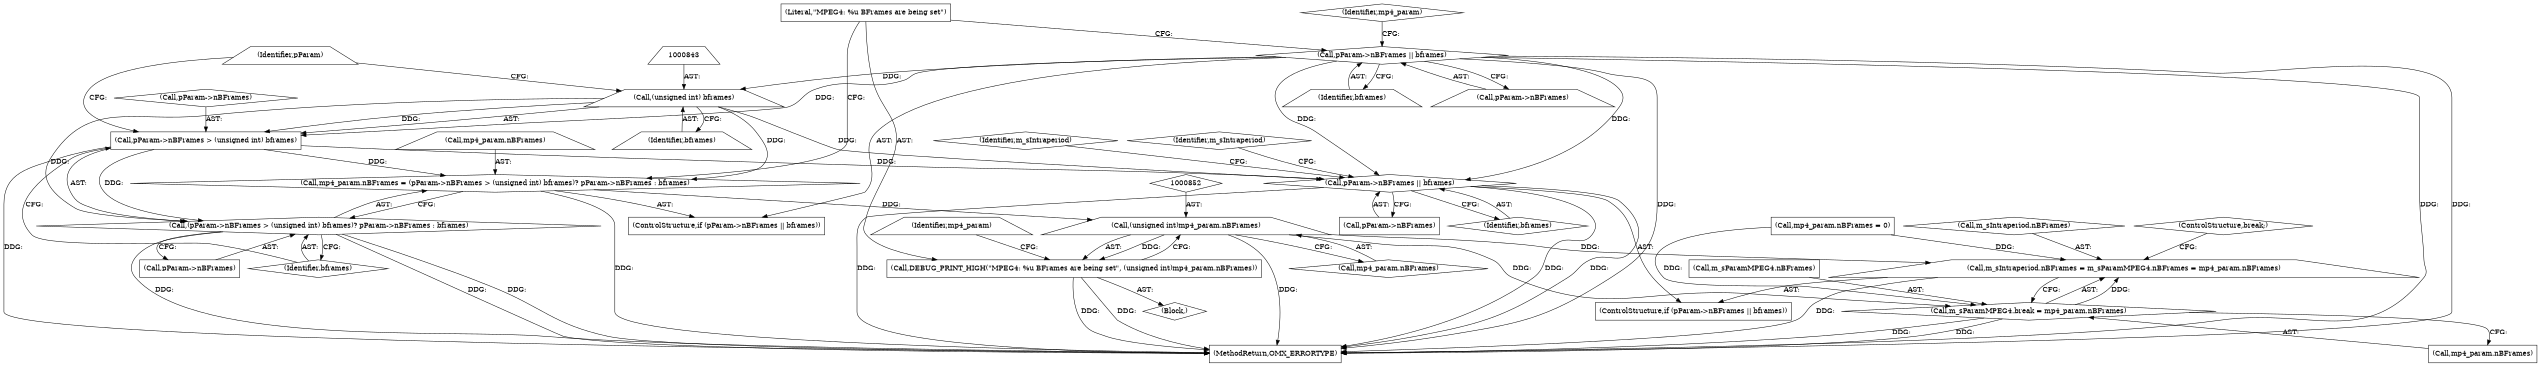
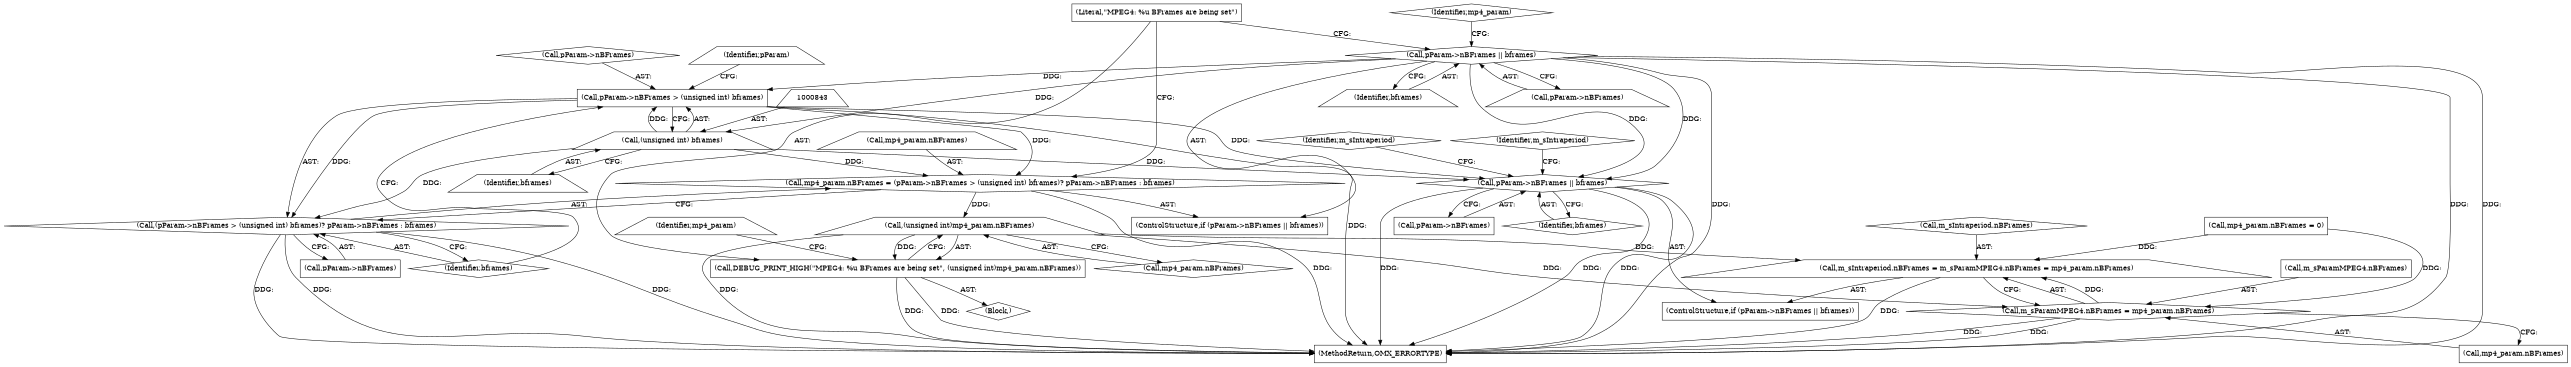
edge "(Identifier,pParam)" -> "(Call,(unsigned int) bframes)": now "(Call,pParam->nBFrames > (unsigned int) bframes)" -> "(Call,(unsigned int) bframes)"
node "1000852": removed
node "(ControlStructure,break;)": removed
node "(Call,m_sParamMPEG4.break = mp4_param.nBFrames)": label "(Call,m_sParamMPEG4.break = mp4_param.nBFrames)" -> "(Call,m_sParamMPEG4.nBFrames = mp4_param.nBFrames)"
